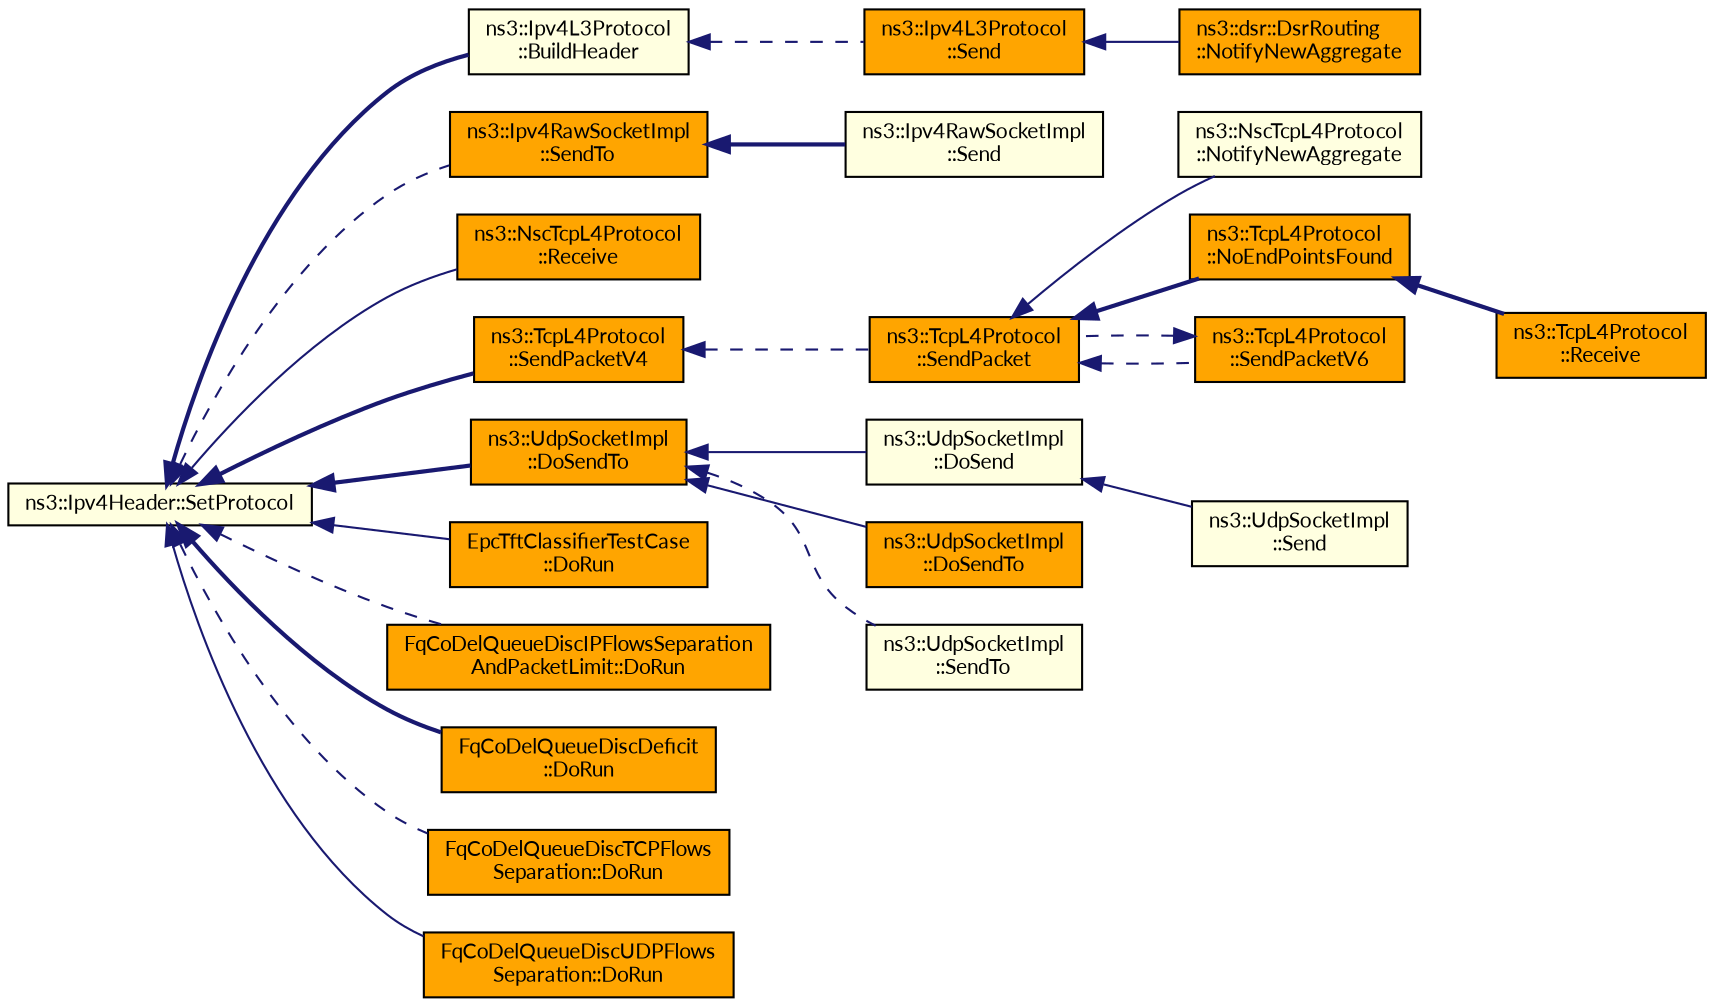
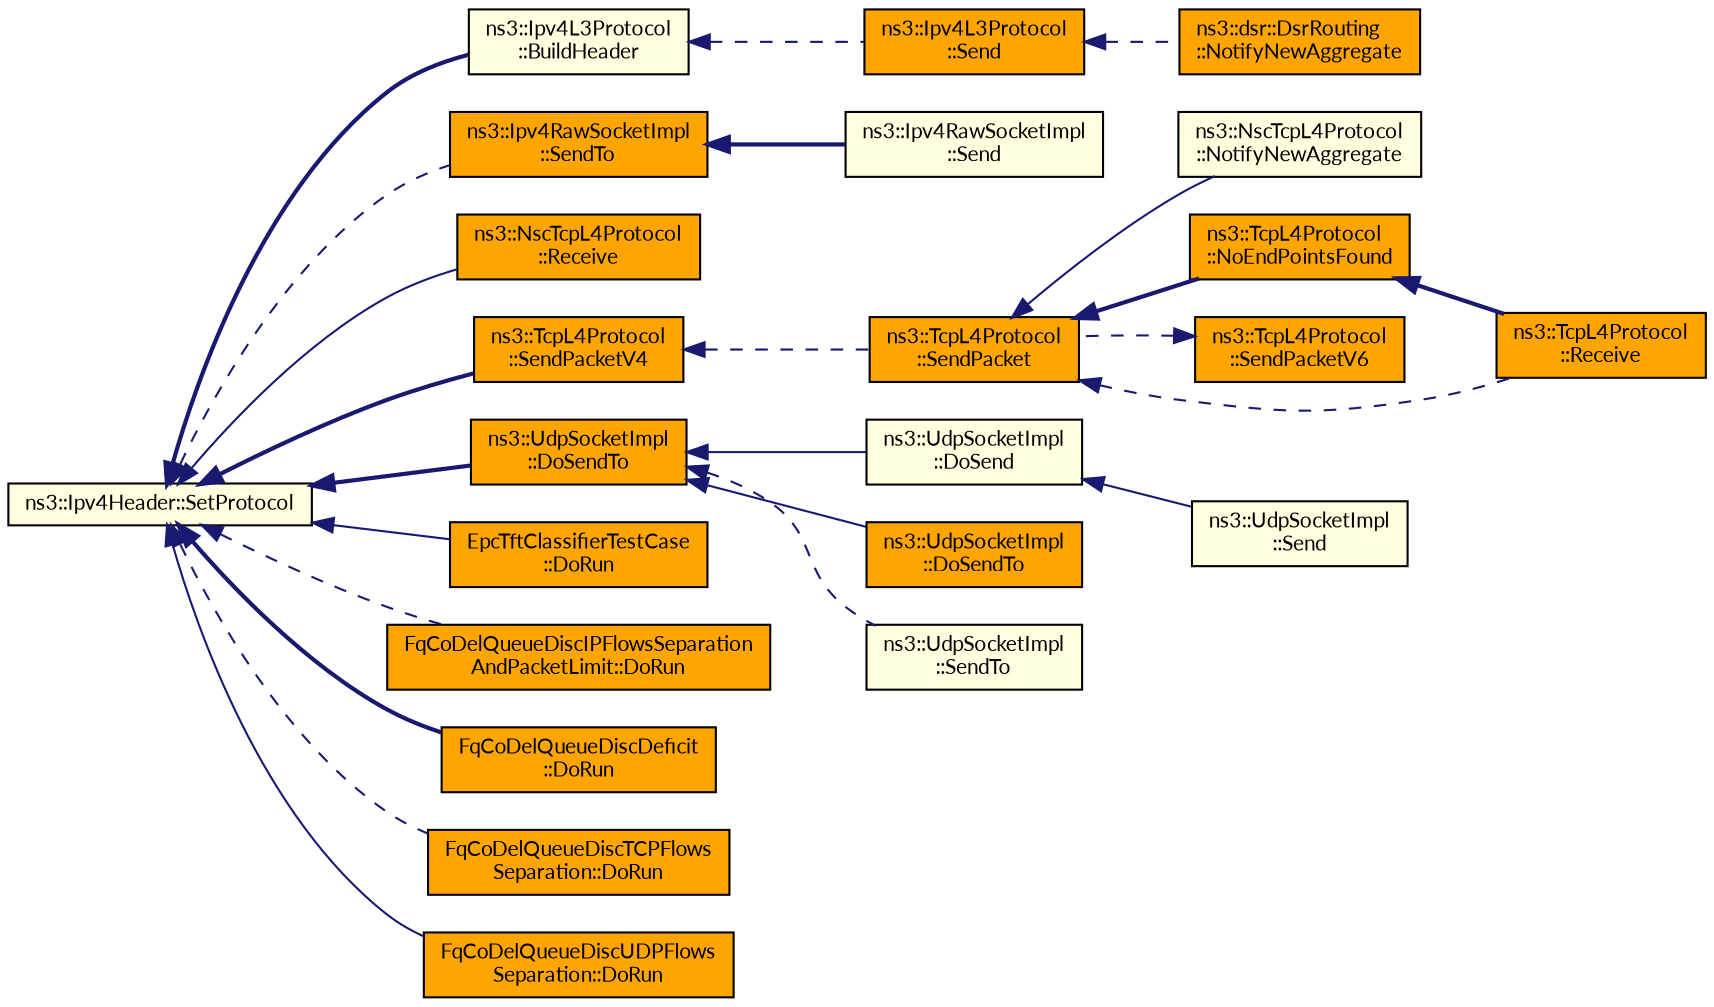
edge "ns3::dsr::DsrRouting ::NotifyNewAggregate" -> "ns3::Ipv4L3Protocol ::Send": style solid -> dashed
edge "ns3::TcpL4Protocol ::SendPacketV6" -> "ns3::TcpL4Protocol ::SendPacket": now "ns3::TcpL4Protocol ::Receive" -> "ns3::TcpL4Protocol ::SendPacket"
